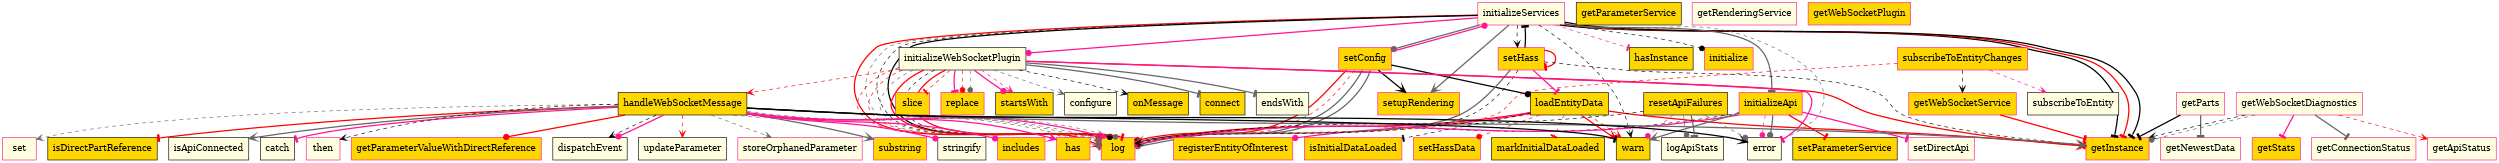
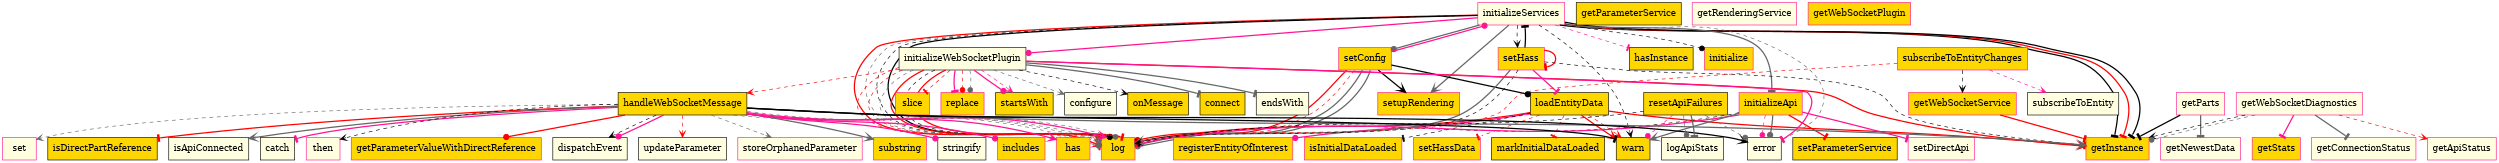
edge "loadEntityData" -> "setHassData": arrowhead dot -> tee
